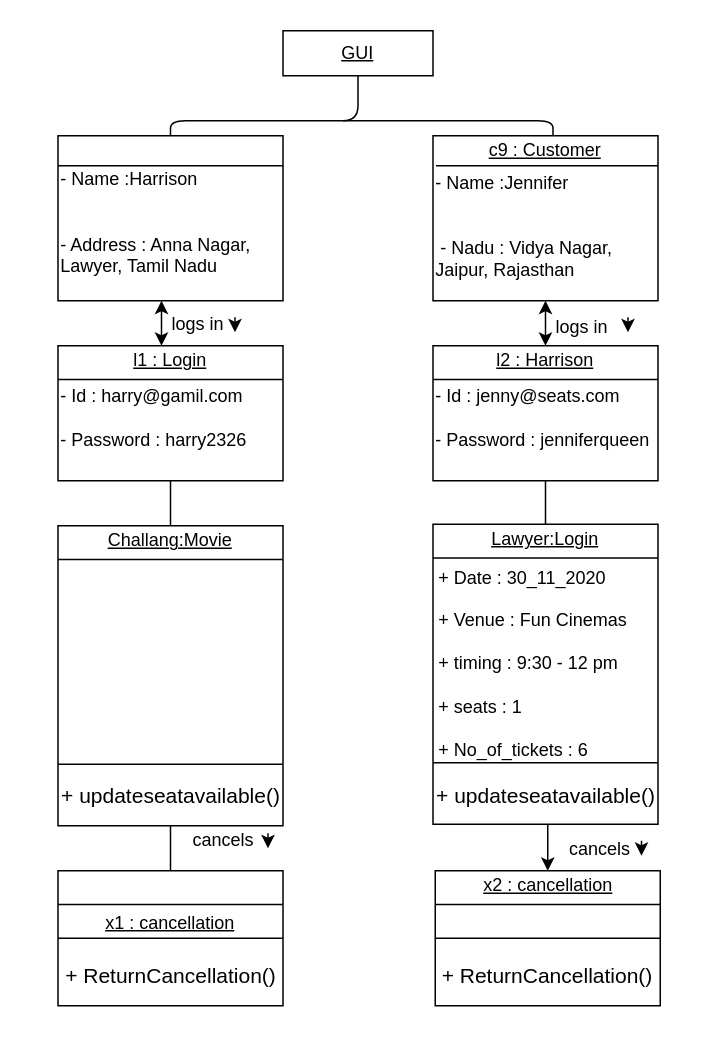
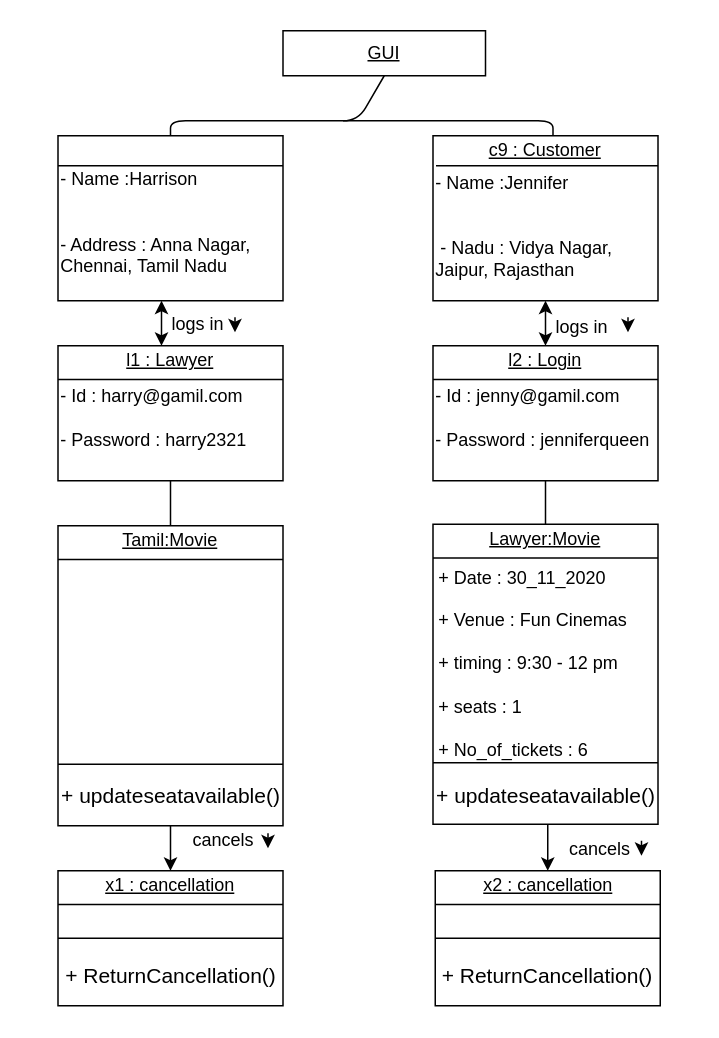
node "GUI": size 150x45 -> 203x45
node "- Name :Harrison - Address : Anna Nagar, Lawyer, Tamil Nadu": label "- Name :Harrison - Address : Anna Nagar, Lawyer, Tamil Nadu" -> "- Name :Harrison - Address : Anna Nagar, Chennai, Tamil Nadu"
node "l1 : Login": label "l1 : Login" -> "l1 : Lawyer"
node "l2 : Harrison": label "l2 : Harrison" -> "l2 : Login"
node "- Id : harry@gamil.com - Password : harry2326": label "- Id : harry@gamil.com - Password : harry2326" -> "- Id : harry@gamil.com - Password : harry2321"
node "- Id : jenny@seats.com - Password : jenniferqueen": label "- Id : jenny@seats.com - Password : jenniferqueen" -> "- Id : jenny@gamil.com - Password : jenniferqueen"
node "Lawyer:Login": label "Lawyer:Login" -> "Lawyer:Movie"
node "Challang:Movie": label "Challang:Movie" -> "Tamil:Movie"
node "x1 : cancellation": moved (170, 923) -> (170, 886)
